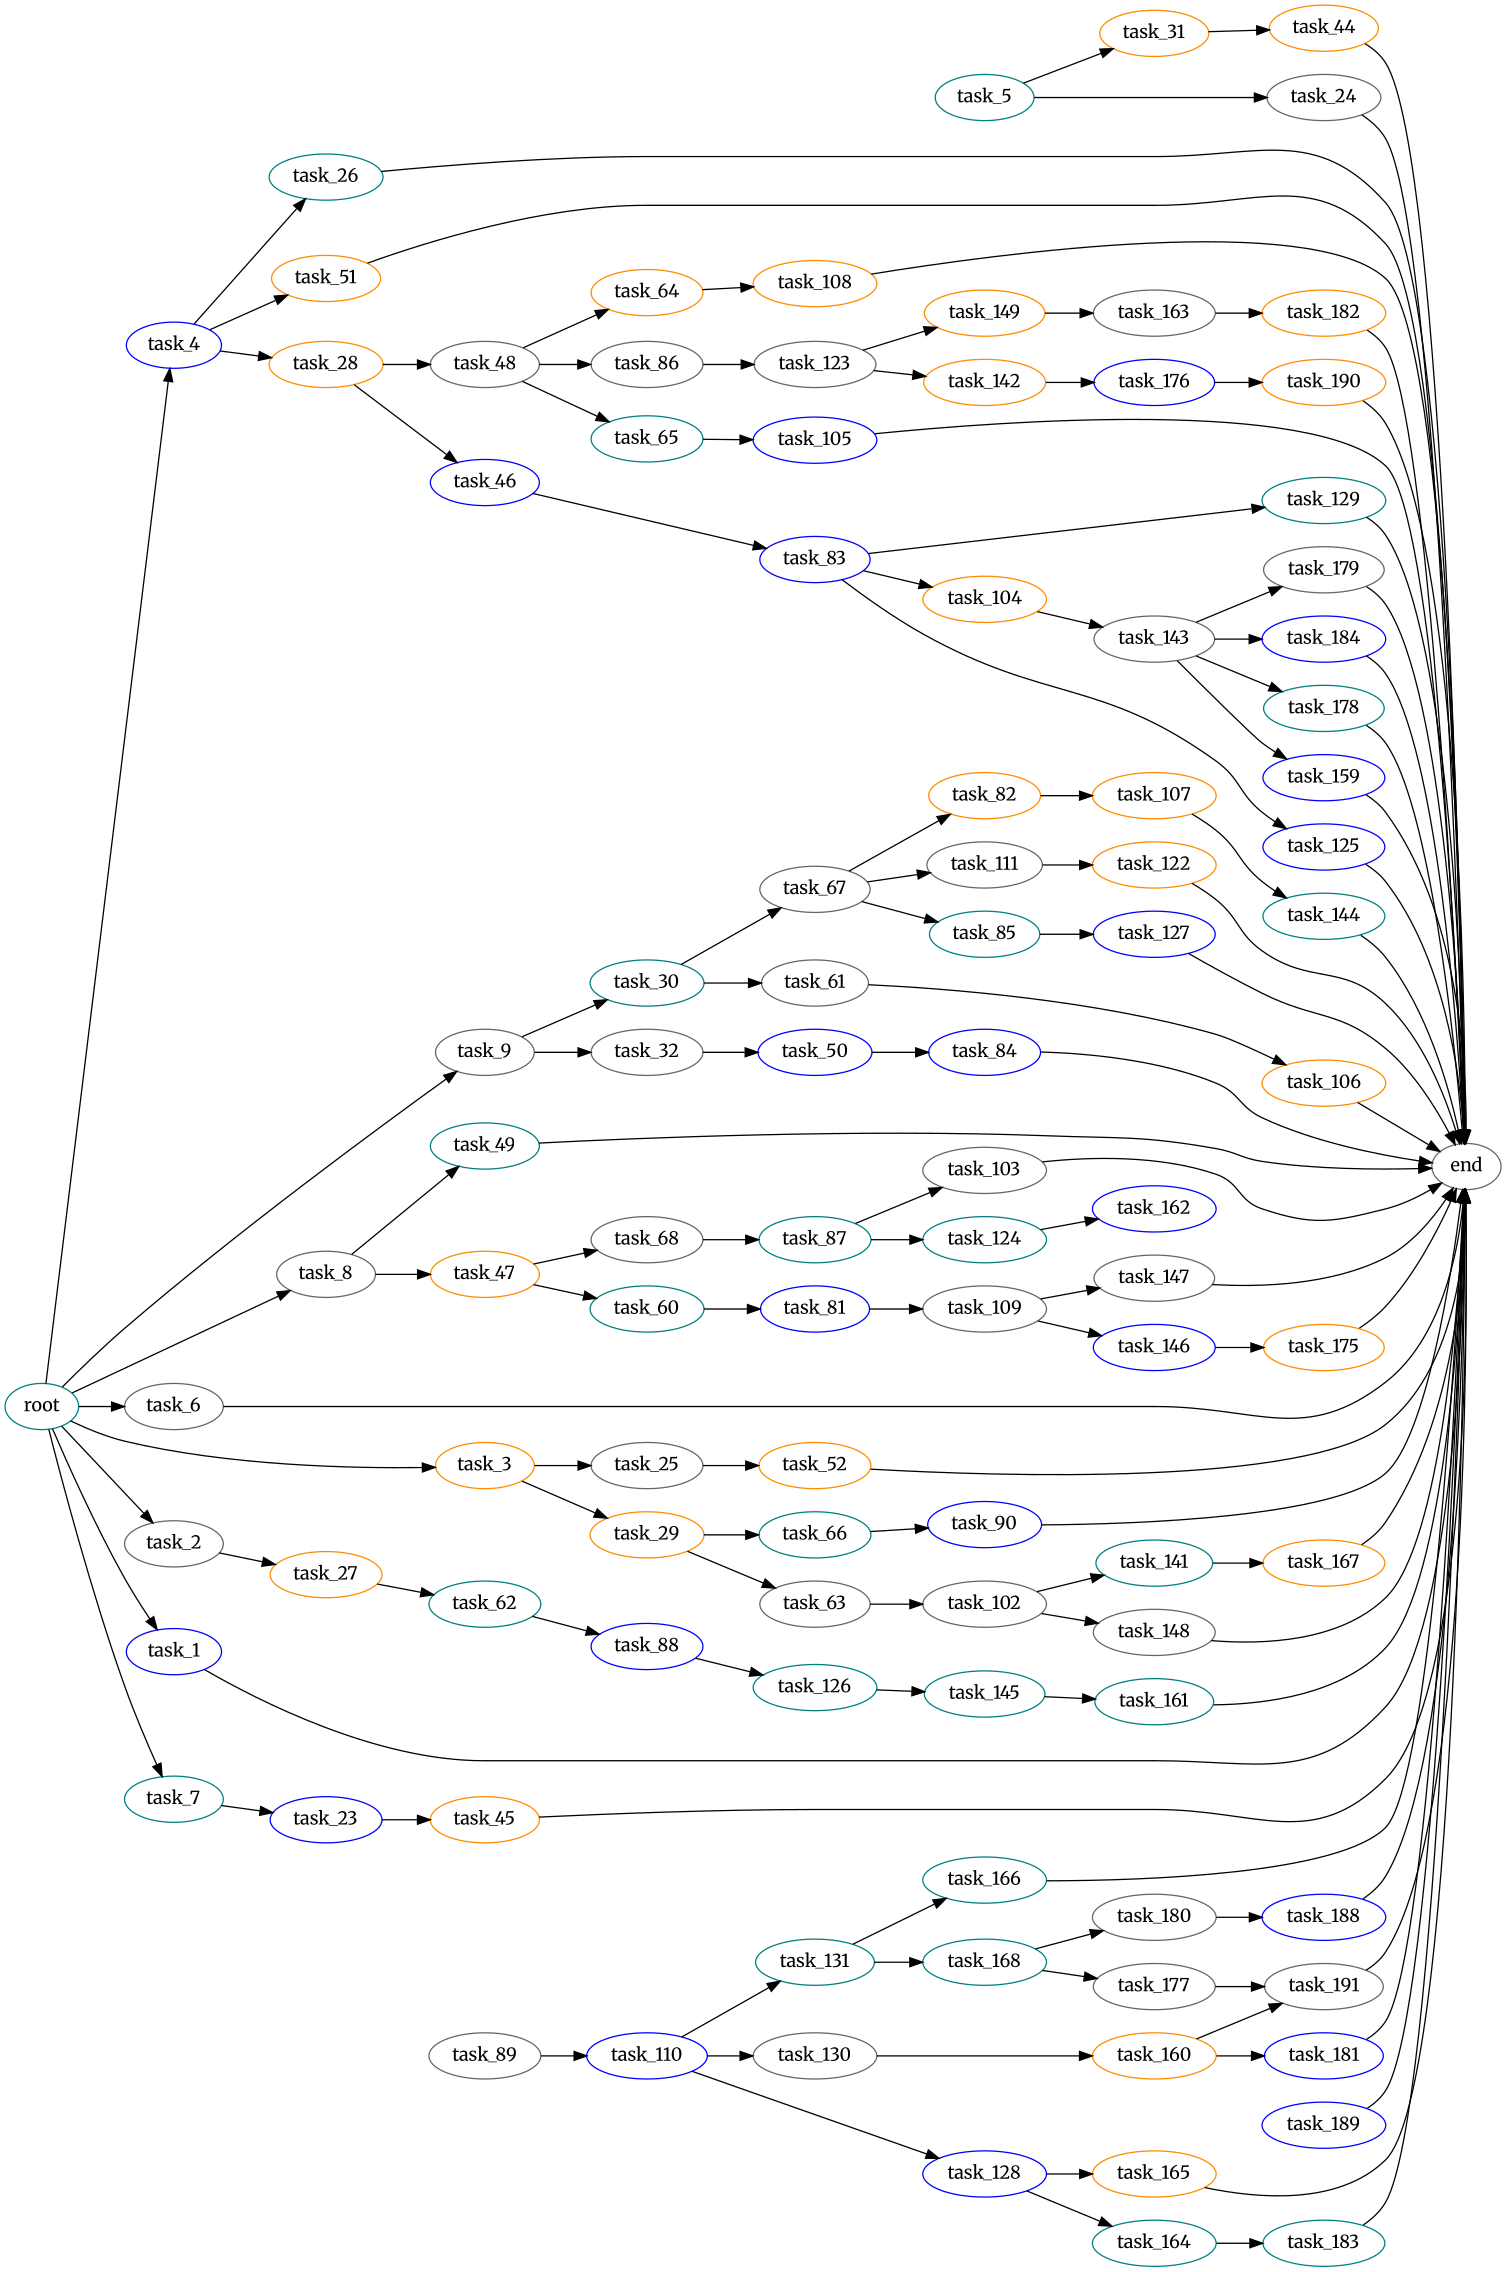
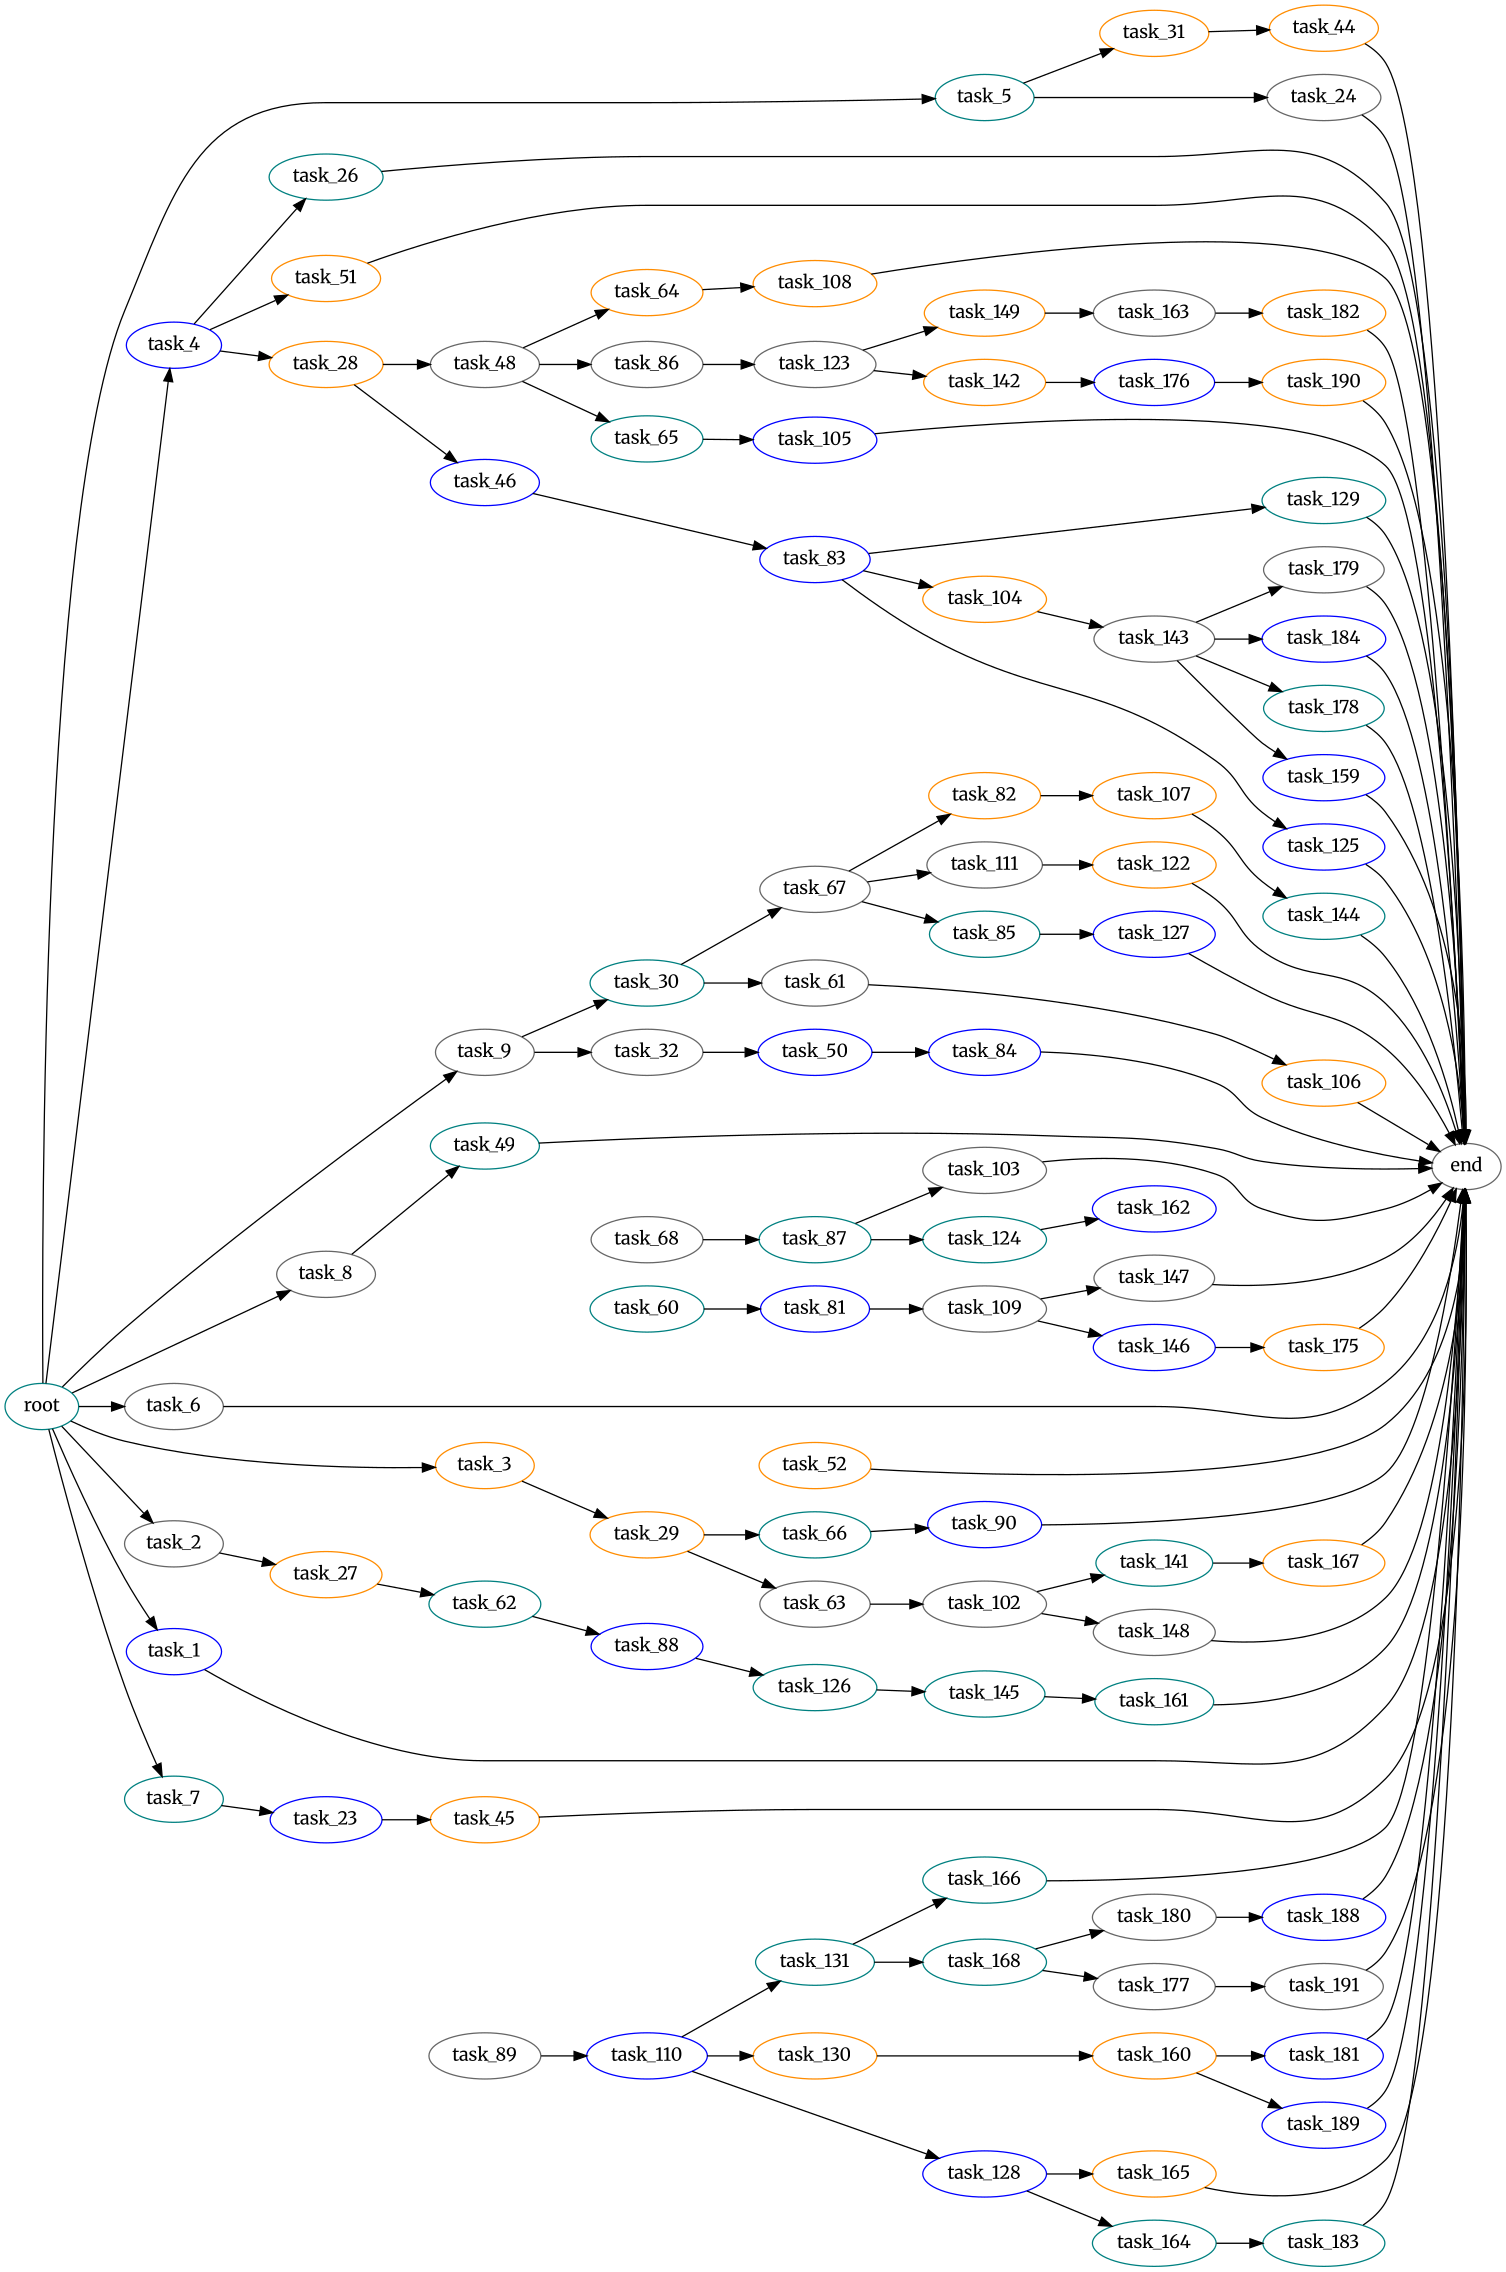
edge "root" -> "task_5": added
node "task_47": removed
node "task_25": removed
edge "task_160" -> "task_191": now "task_160" -> "task_189"
node "task_130": color gray40 -> darkorange
